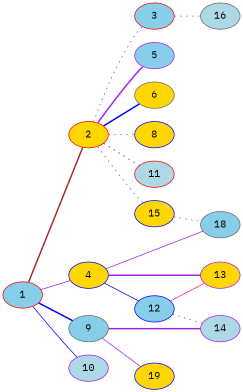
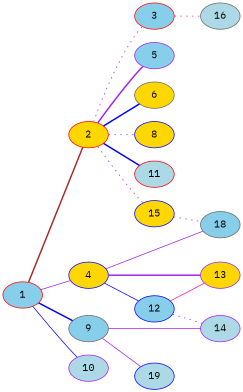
edge "2" -- "11": style dotted -> bold
edge "9" -- "14": style bold -> solid
node "19": fillcolor gold -> lightblue
